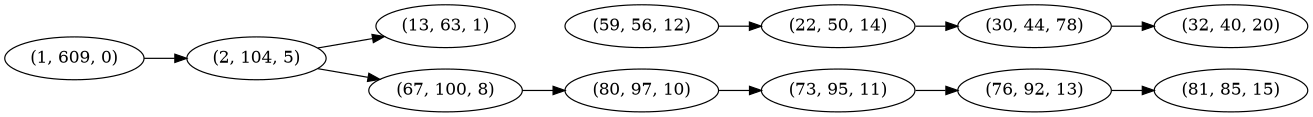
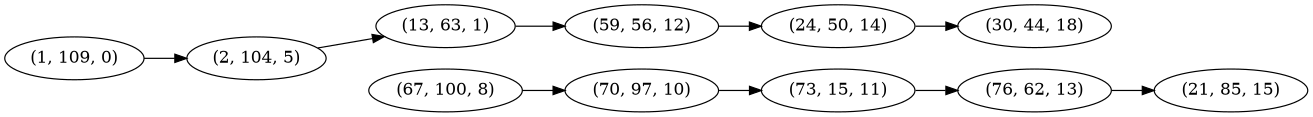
edge "(13, 63, 1)" -> "(59, 56, 12)": added
node "(22, 50, 14)": label "(22, 50, 14)" -> "(24, 50, 14)"
node "(30, 44, 78)": label "(30, 44, 78)" -> "(30, 44, 18)"
node "(32, 40, 20)": removed
node "(1, 609, 0)": label "(1, 609, 0)" -> "(1, 109, 0)"
edge "(2, 104, 5)" -> "(67, 100, 8)": removed
node "(80, 97, 10)": label "(80, 97, 10)" -> "(70, 97, 10)"
node "(73, 95, 11)": label "(73, 95, 11)" -> "(73, 15, 11)"
node "(76, 92, 13)": label "(76, 92, 13)" -> "(76, 62, 13)"
node "(81, 85, 15)": label "(81, 85, 15)" -> "(21, 85, 15)"
